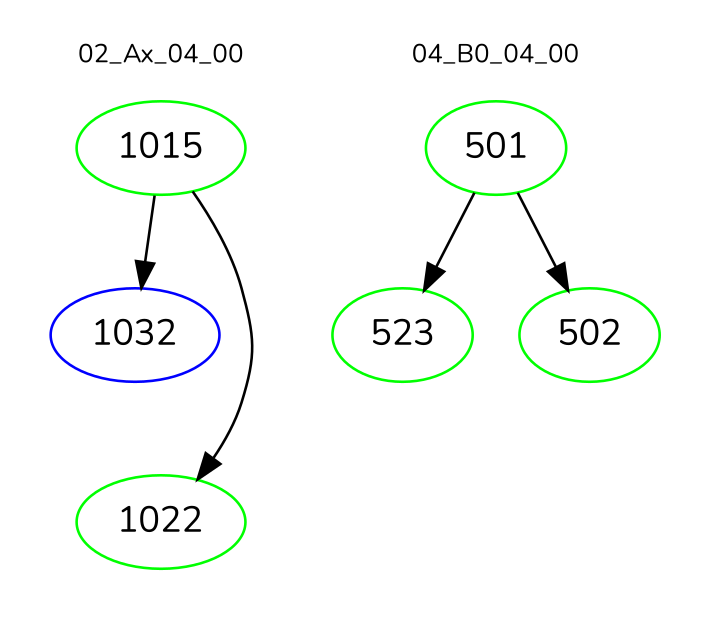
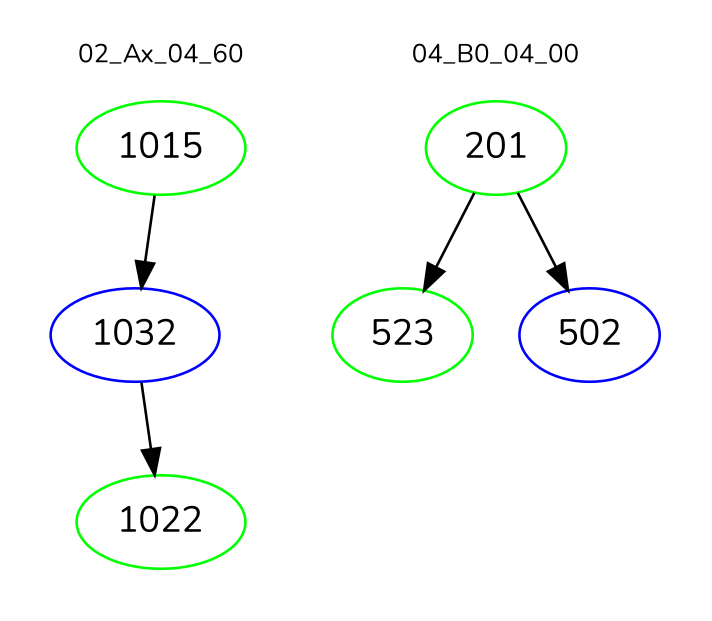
cluster "02_Ax_04_00": label "02_Ax_04_00" -> "02_Ax_04_60"
node "501": label "501" -> "201"
edge "1015" -> "1022": now "1032" -> "1022"
node "502": color green -> blue
